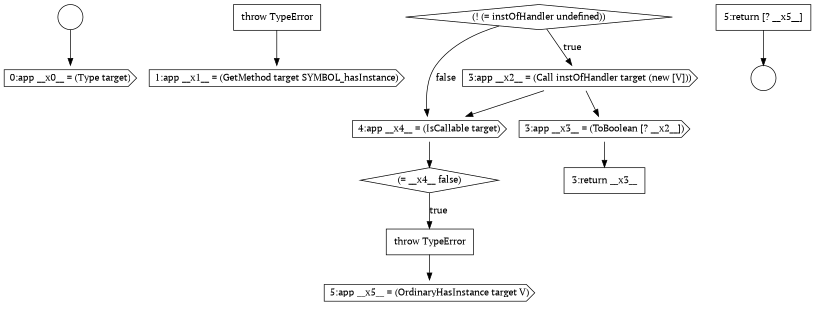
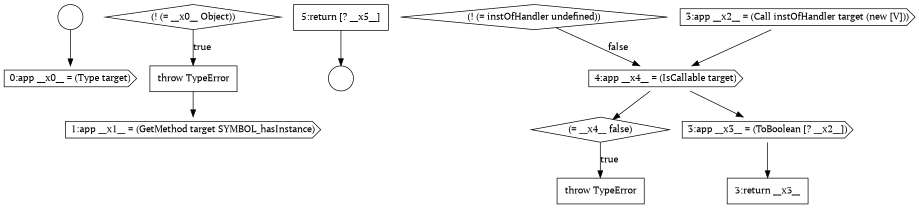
node "(! (= __x0__ Object))": added
edge "(! (= instOfHandler undefined))" -> "3:app __x2__ = (Call instOfHandler target (new [V]))": removed, label "true"
edge "3:app __x2__ = (Call instOfHandler target (new [V]))" -> "3:app __x3__ = (ToBoolean [? __x2__])": now "4:app __x4__ = (IsCallable target)" -> "3:app __x3__ = (ToBoolean [? __x2__])"
node "5:app __x5__ = (OrdinaryHasInstance target V)": removed
